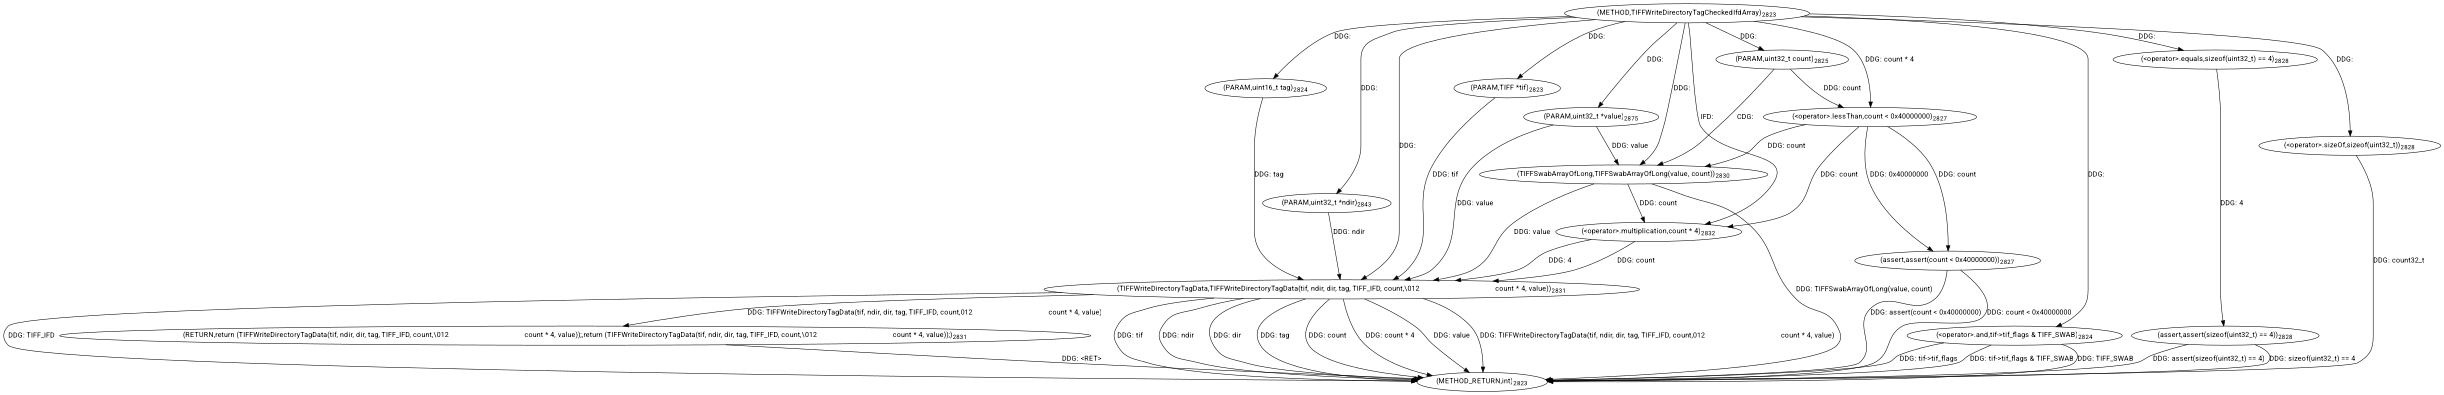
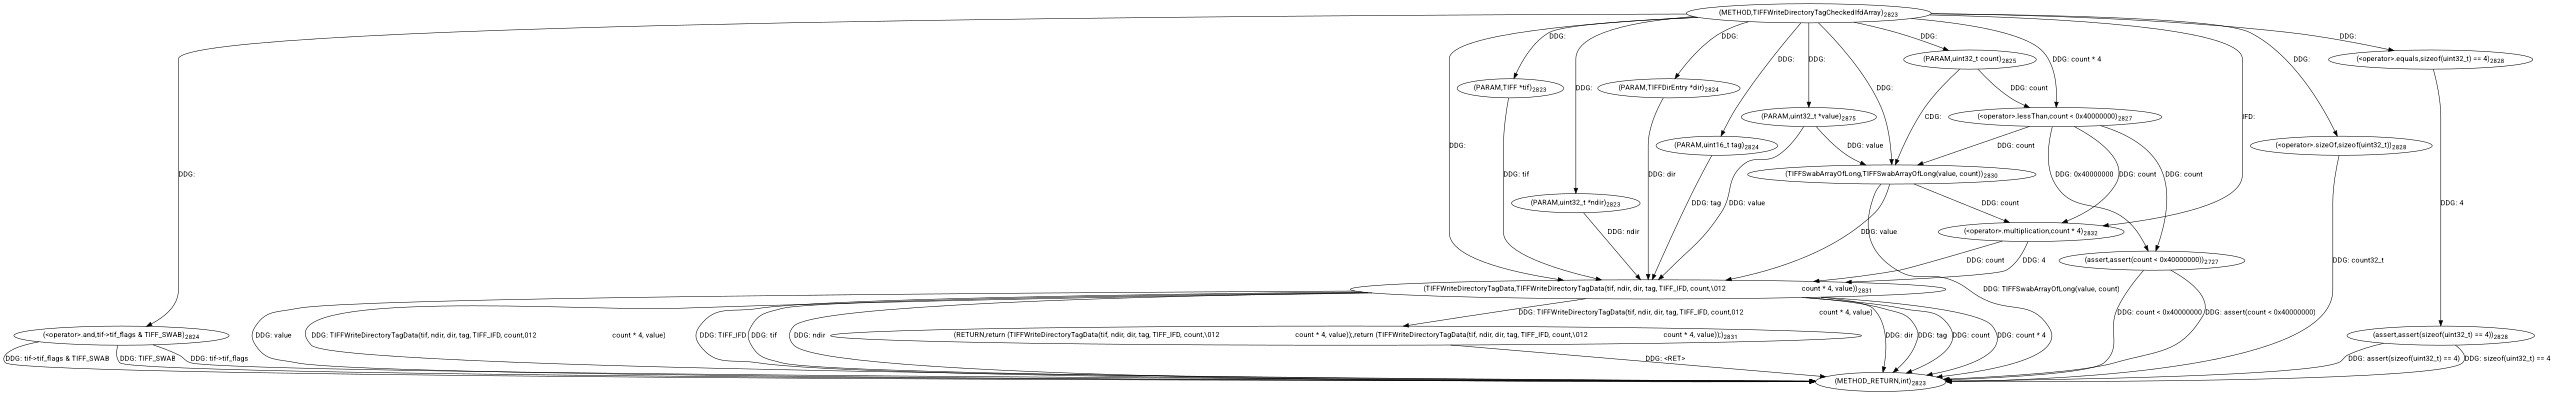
node "(PARAM,TIFFDirEntry *dir)": added
node "(PARAM,uint32_t *ndir)": text "2843" -> "2823"
node "(assert,assert(count < 0x40000000))": text "2827" -> "2727"
